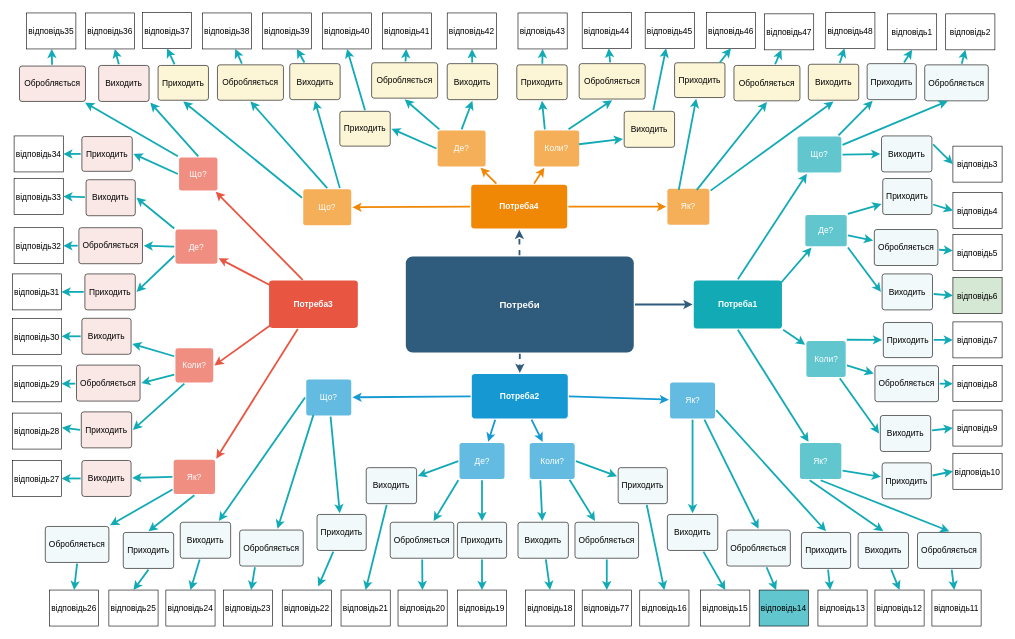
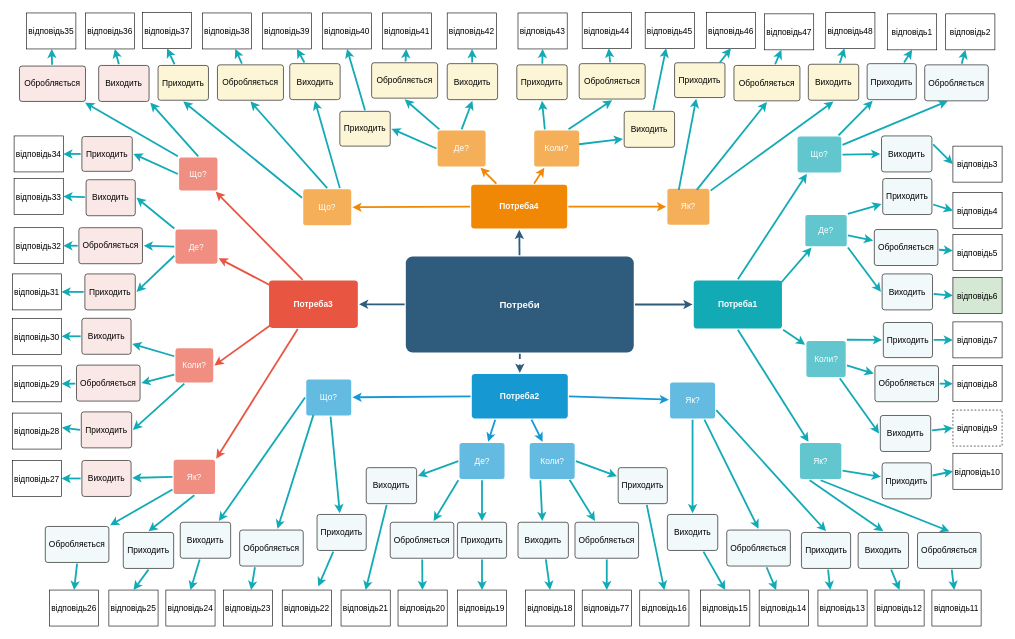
edge "Потреби" -> "Потреба4": style dashed -> solid
edge "Потреби" -> "Потреба3": added
node "відповідь9": style solid -> dashed
node "відповідь14": fillcolor #61c6ce -> #ffffff
